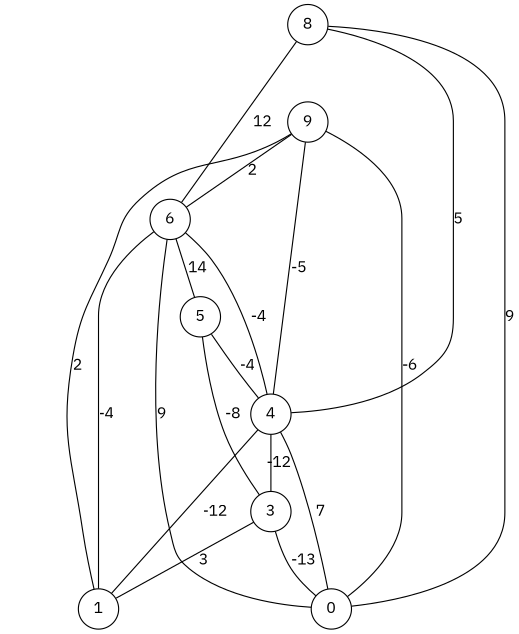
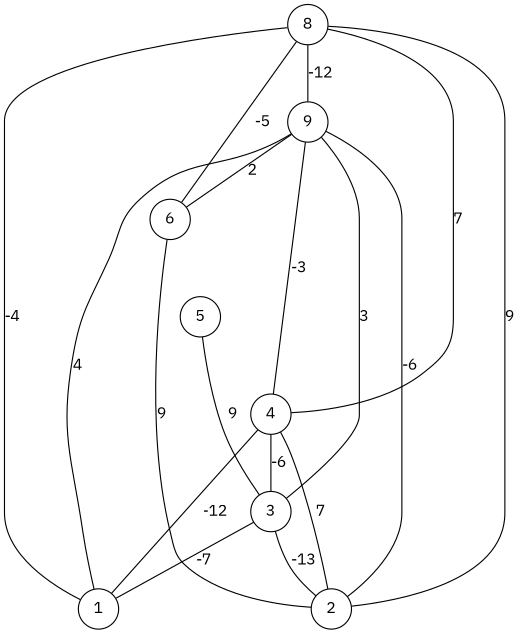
edge "8" -- "9": added, label "-12"
edge "8" -- "6": label "12" -> "-5"
edge "8" -- "4": label "5" -> "7"
edge "6" -- "5": removed, label "14"
edge "9" -- "4": label "-5" -> "-3"
edge "6" -- "4": removed, label "-4"
edge "9" -- "3": added, label "3"
edge "9" -- "1": label "2" -> "4"
edge "5" -- "4": removed, label "-4"
edge "6" -- "1": now "8" -- "1"
edge "5" -- "3": label "-8" -> "9"
edge "4" -- "3": label "-12" -> "-6"
edge "3" -- "1": label "3" -> "-7"
node "0": label "0" -> "2"
